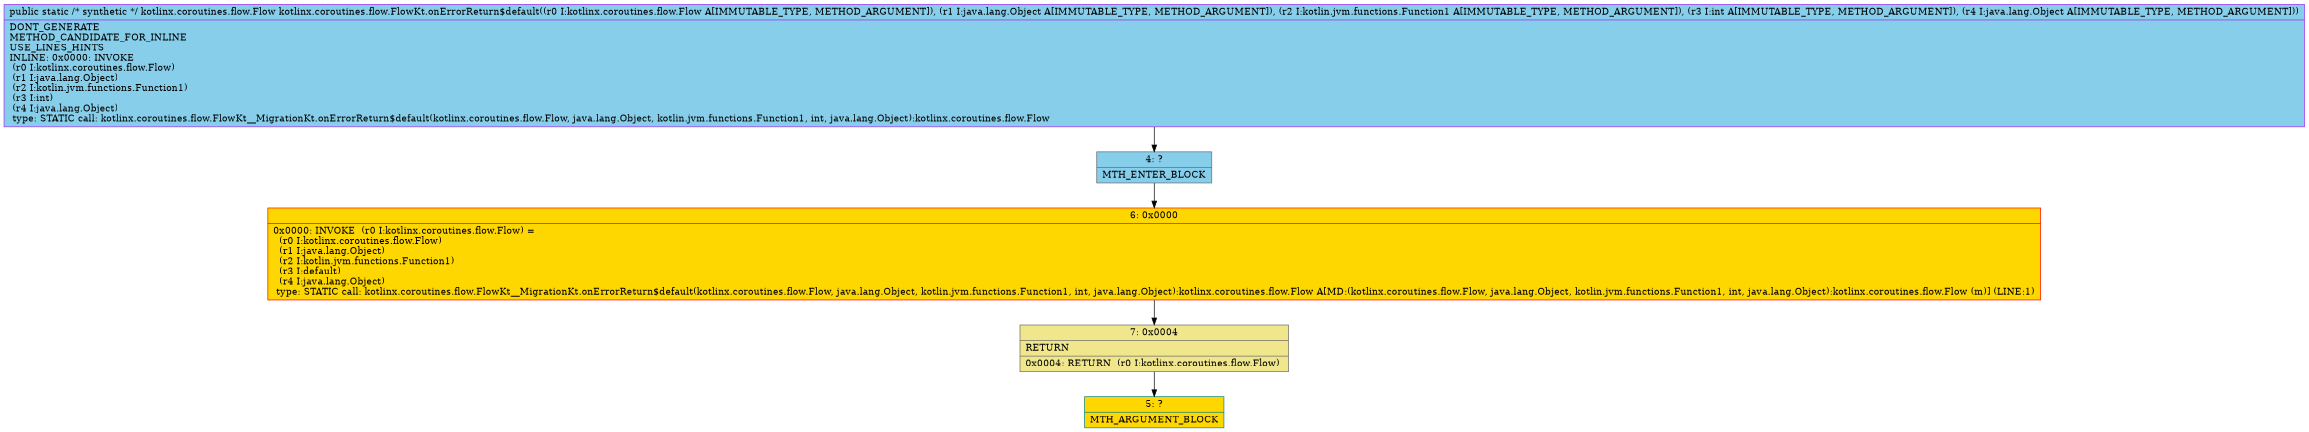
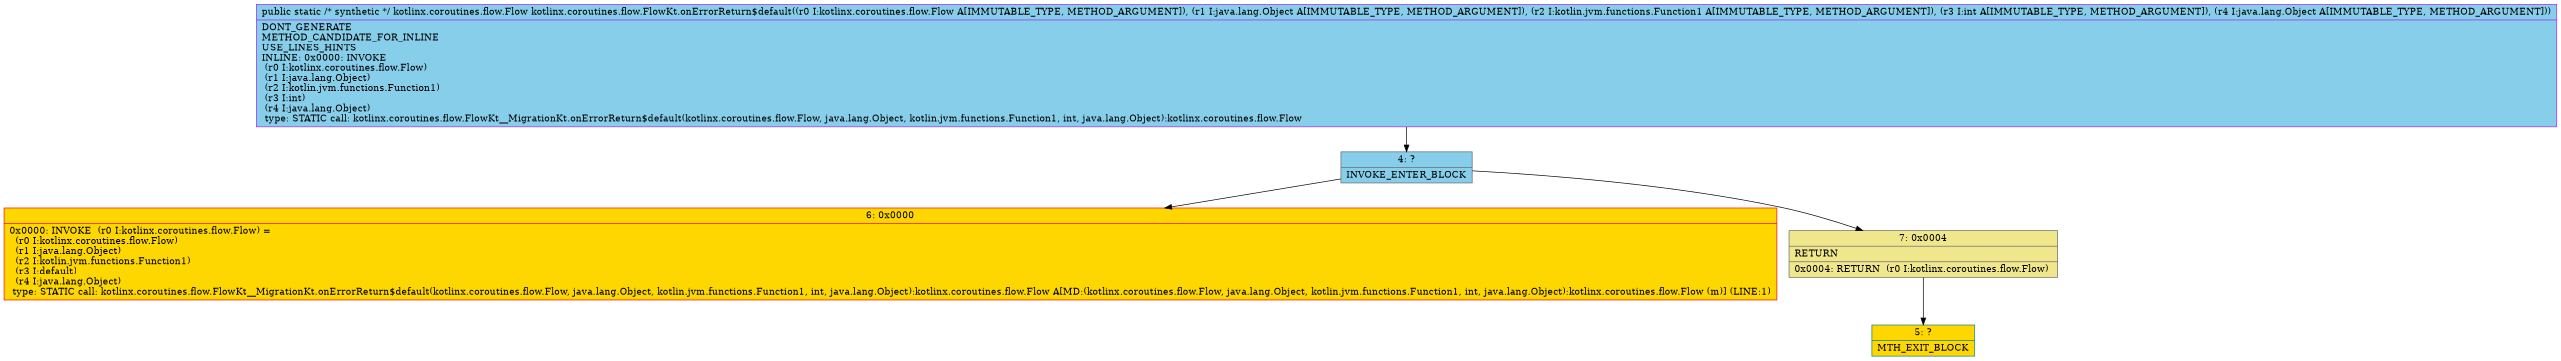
node "4: ?": text "MTH_ENTER_BLOCK" -> "INVOKE_ENTER_BLOCK"
edge "6: 0x0000" -> "7: 0x0004": now "4: ?" -> "7: 0x0004"
node "5: ?": text "MTH_ARGUMENT_BLOCK" -> "MTH_EXIT_BLOCK"
